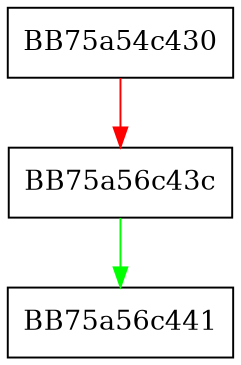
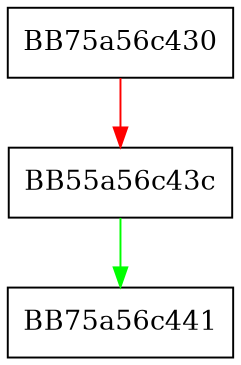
node "BB75a54c430": label "BB75a54c430" -> "BB75a56c430"
node "BB75a56c43c": label "BB75a56c43c" -> "BB55a56c43c"
